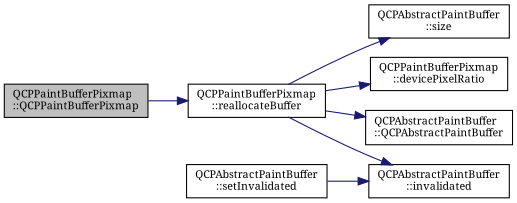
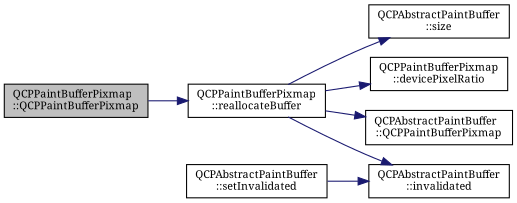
node "QCPAbstractPaintBuffer ::QCPAbstractPaintBuffer": label "QCPAbstractPaintBuffer ::QCPAbstractPaintBuffer" -> "QCPAbstractPaintBuffer ::QCPPaintBufferPixmap"
